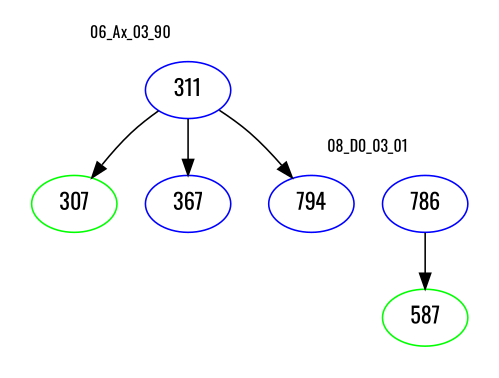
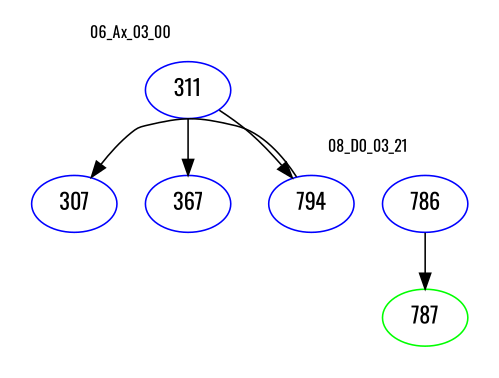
cluster "06_Ax_03_90": label "06_Ax_03_90" -> "06_Ax_03_00"
edge "311" -> "307": now "794" -> "307"
cluster "08_D0_03_01": label "08_D0_03_01" -> "08_D0_03_21"
node "307": color green -> blue
node "587": label "587" -> "787"
